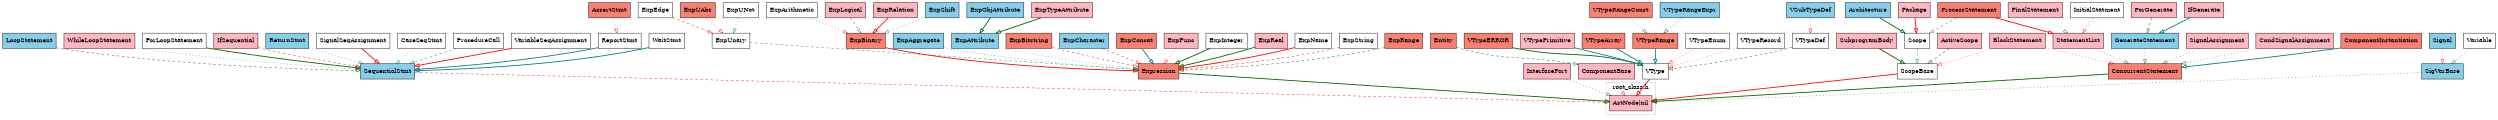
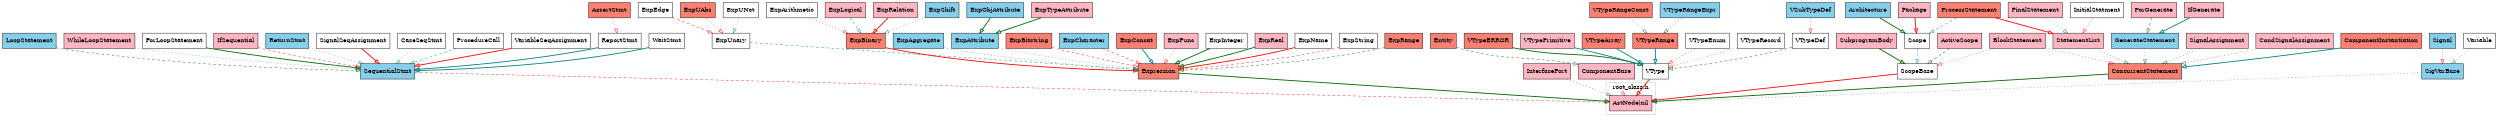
edge "SigVarBase" -> "AstNode|nil": color darkgreen -> teal
